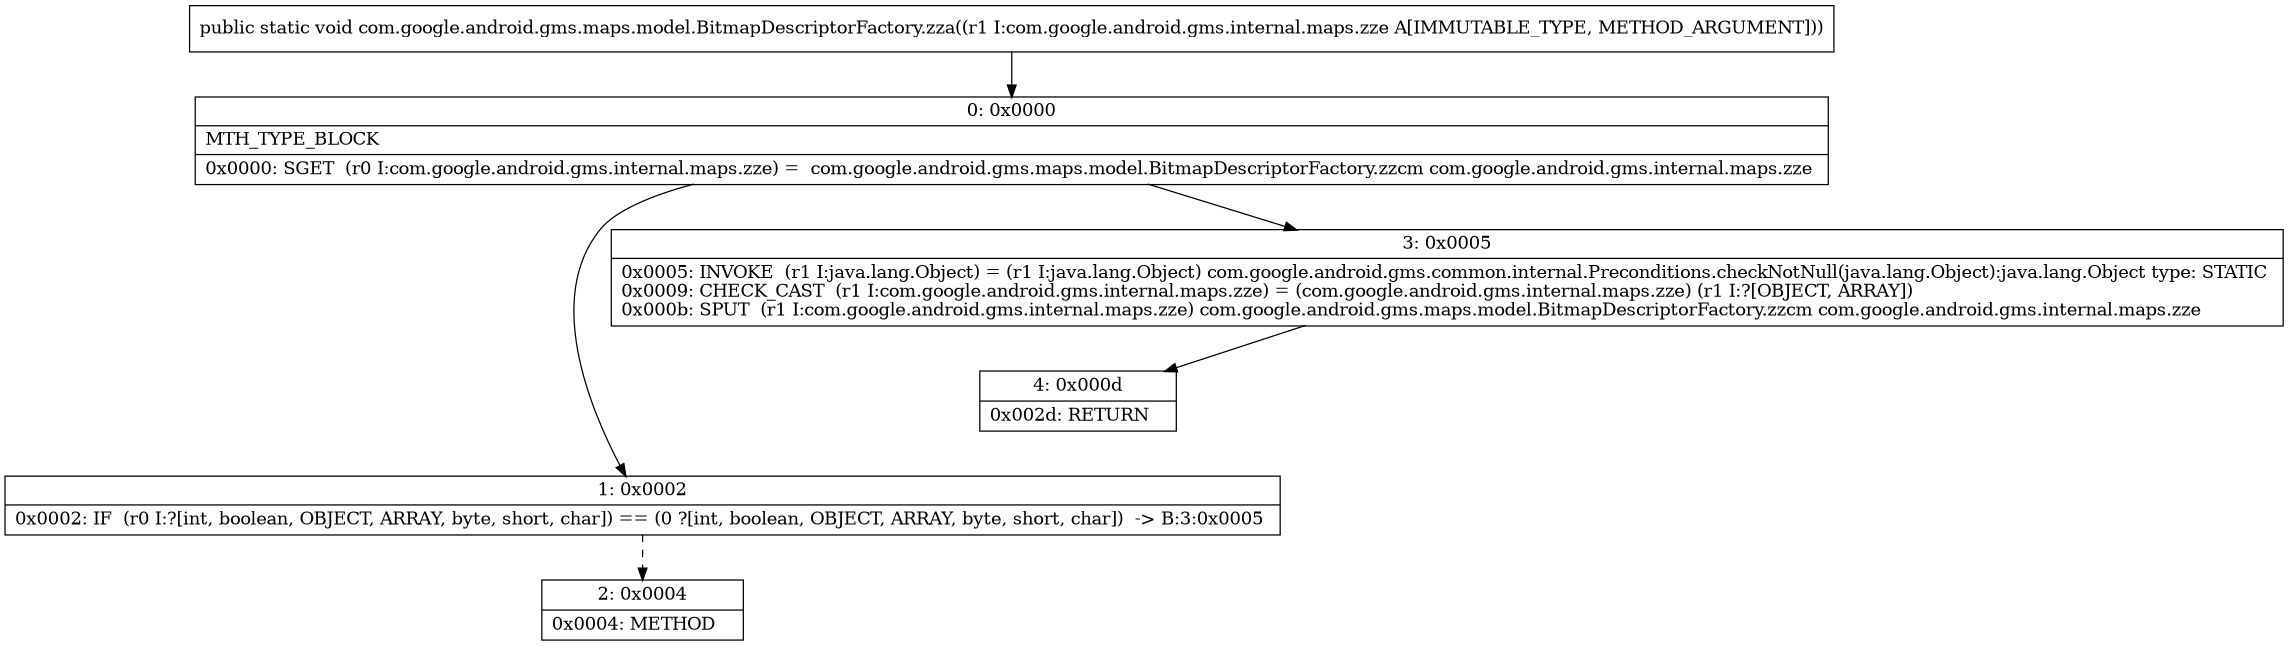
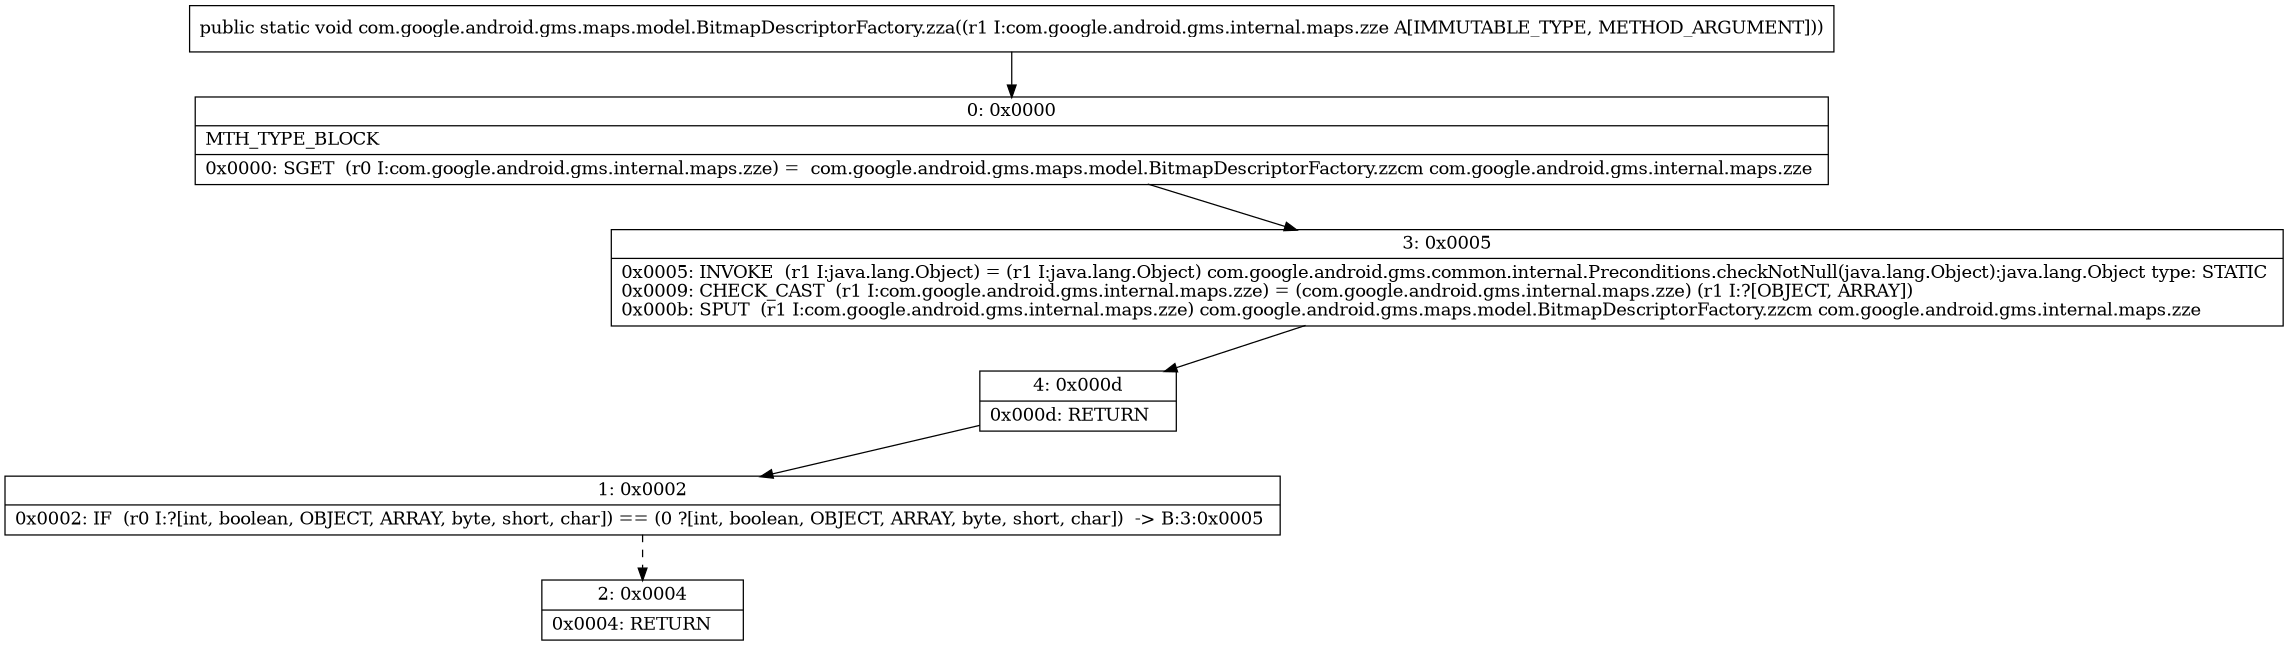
edge "0: 0x0000" -> "1: 0x0002": now "4: 0x000d" -> "1: 0x0002"
node "4: 0x000d": text "0x002d: RETURN" -> "0x000d: RETURN"
node "2: 0x0004": text "0x0004: METHOD" -> "0x0004: RETURN"
